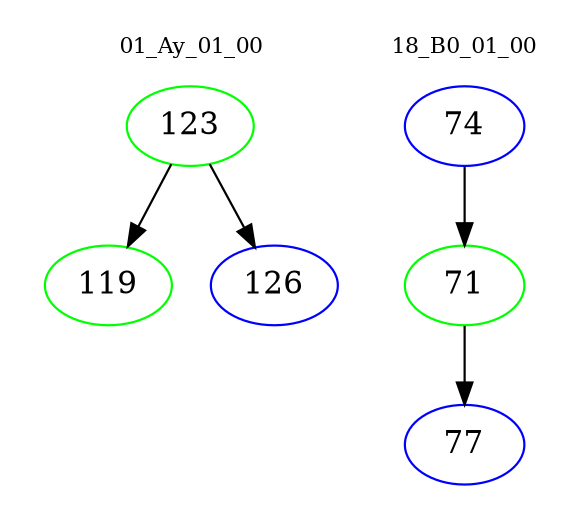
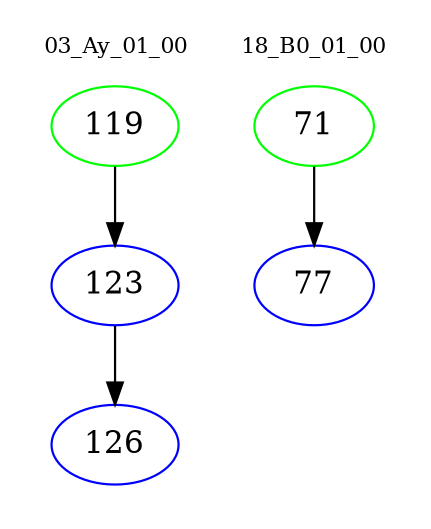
cluster "01_Ay_01_00": label "01_Ay_01_00" -> "03_Ay_01_00"
node "123": color green -> blue
node "74": removed
edge "123" -> "119": reversed
